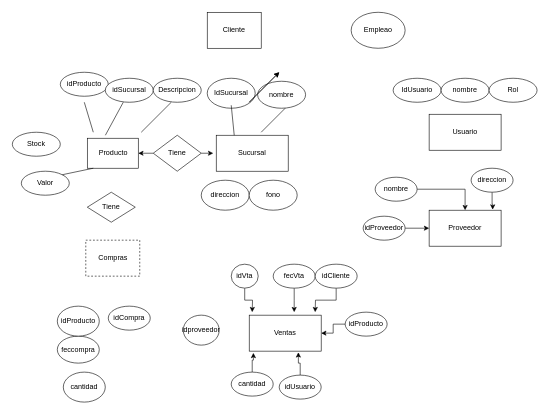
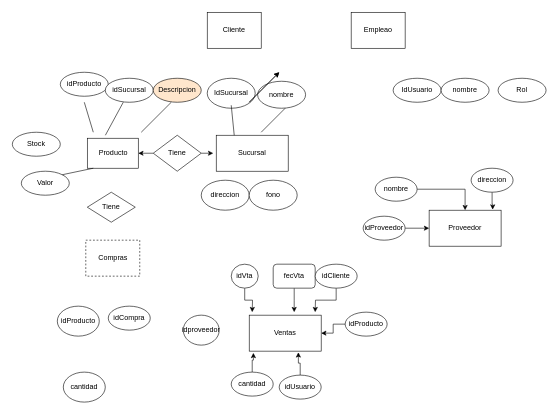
node "Empleao": shape ellipse -> rectangle
node "Descripcion": fillcolor #ffffff -> #ffe6cc
node "Rol": moved (513, 90) -> (522, 90)
node "Usuario": removed
node "fecVta": shape ellipse -> rounded rectangle
node "feccompra": removed
